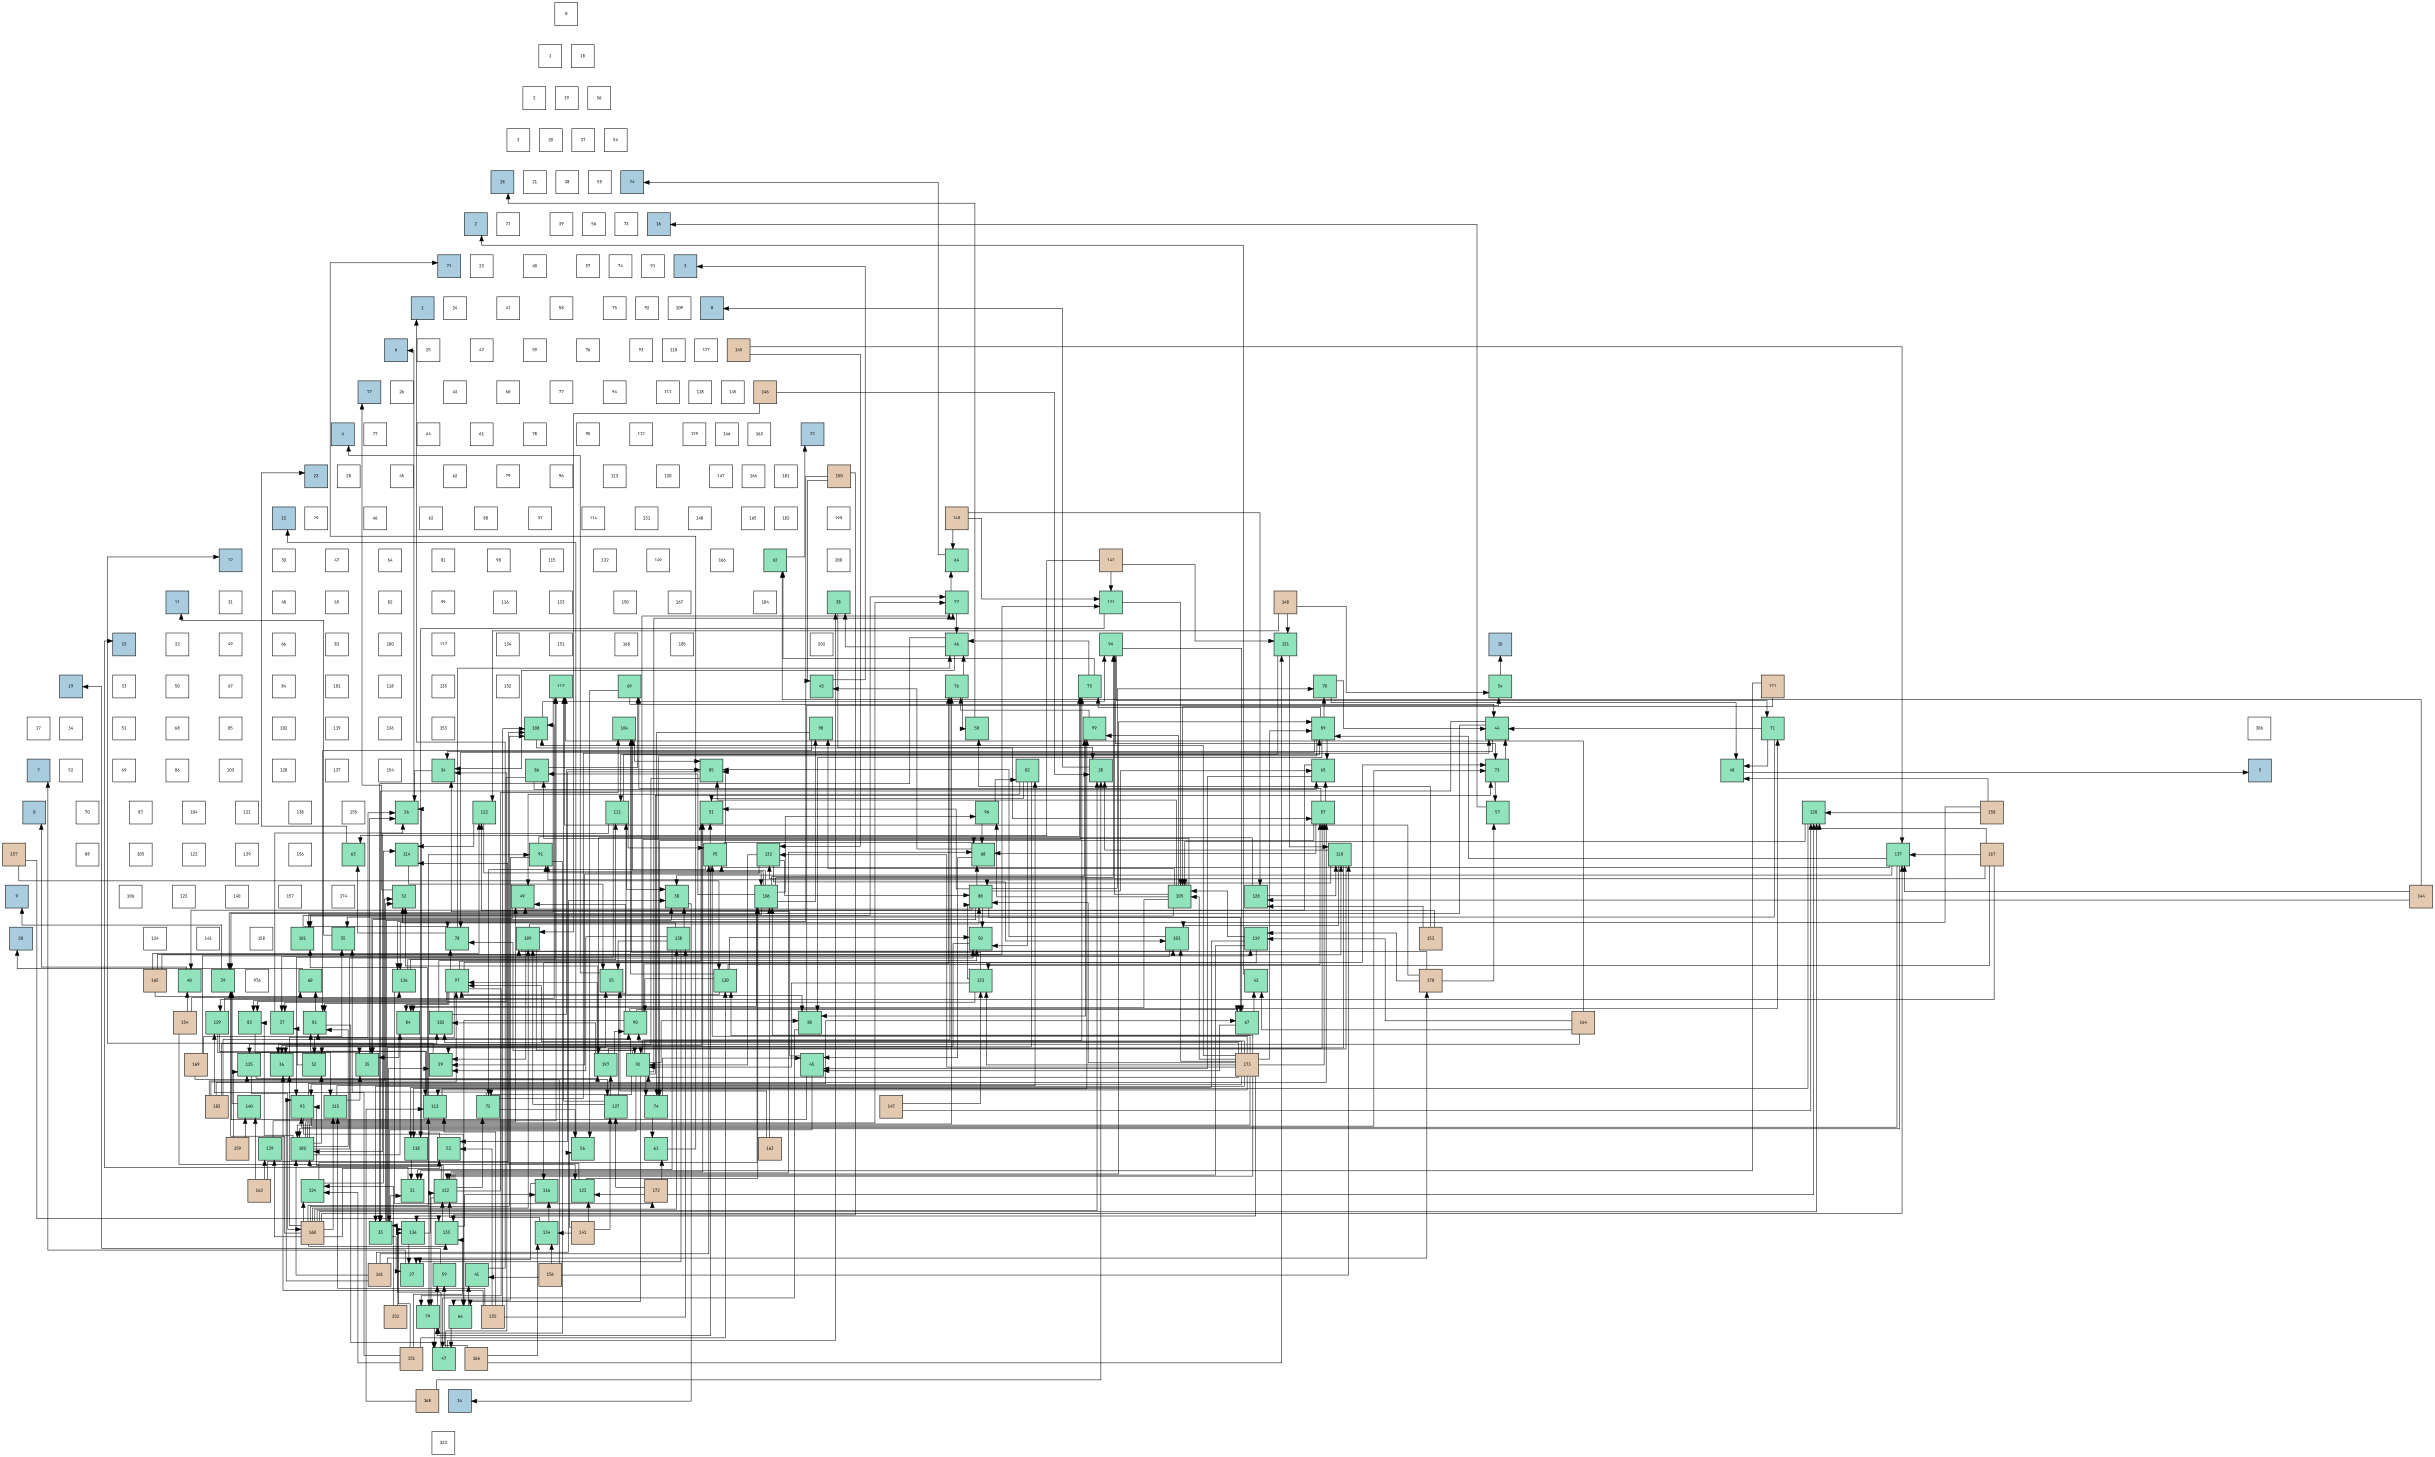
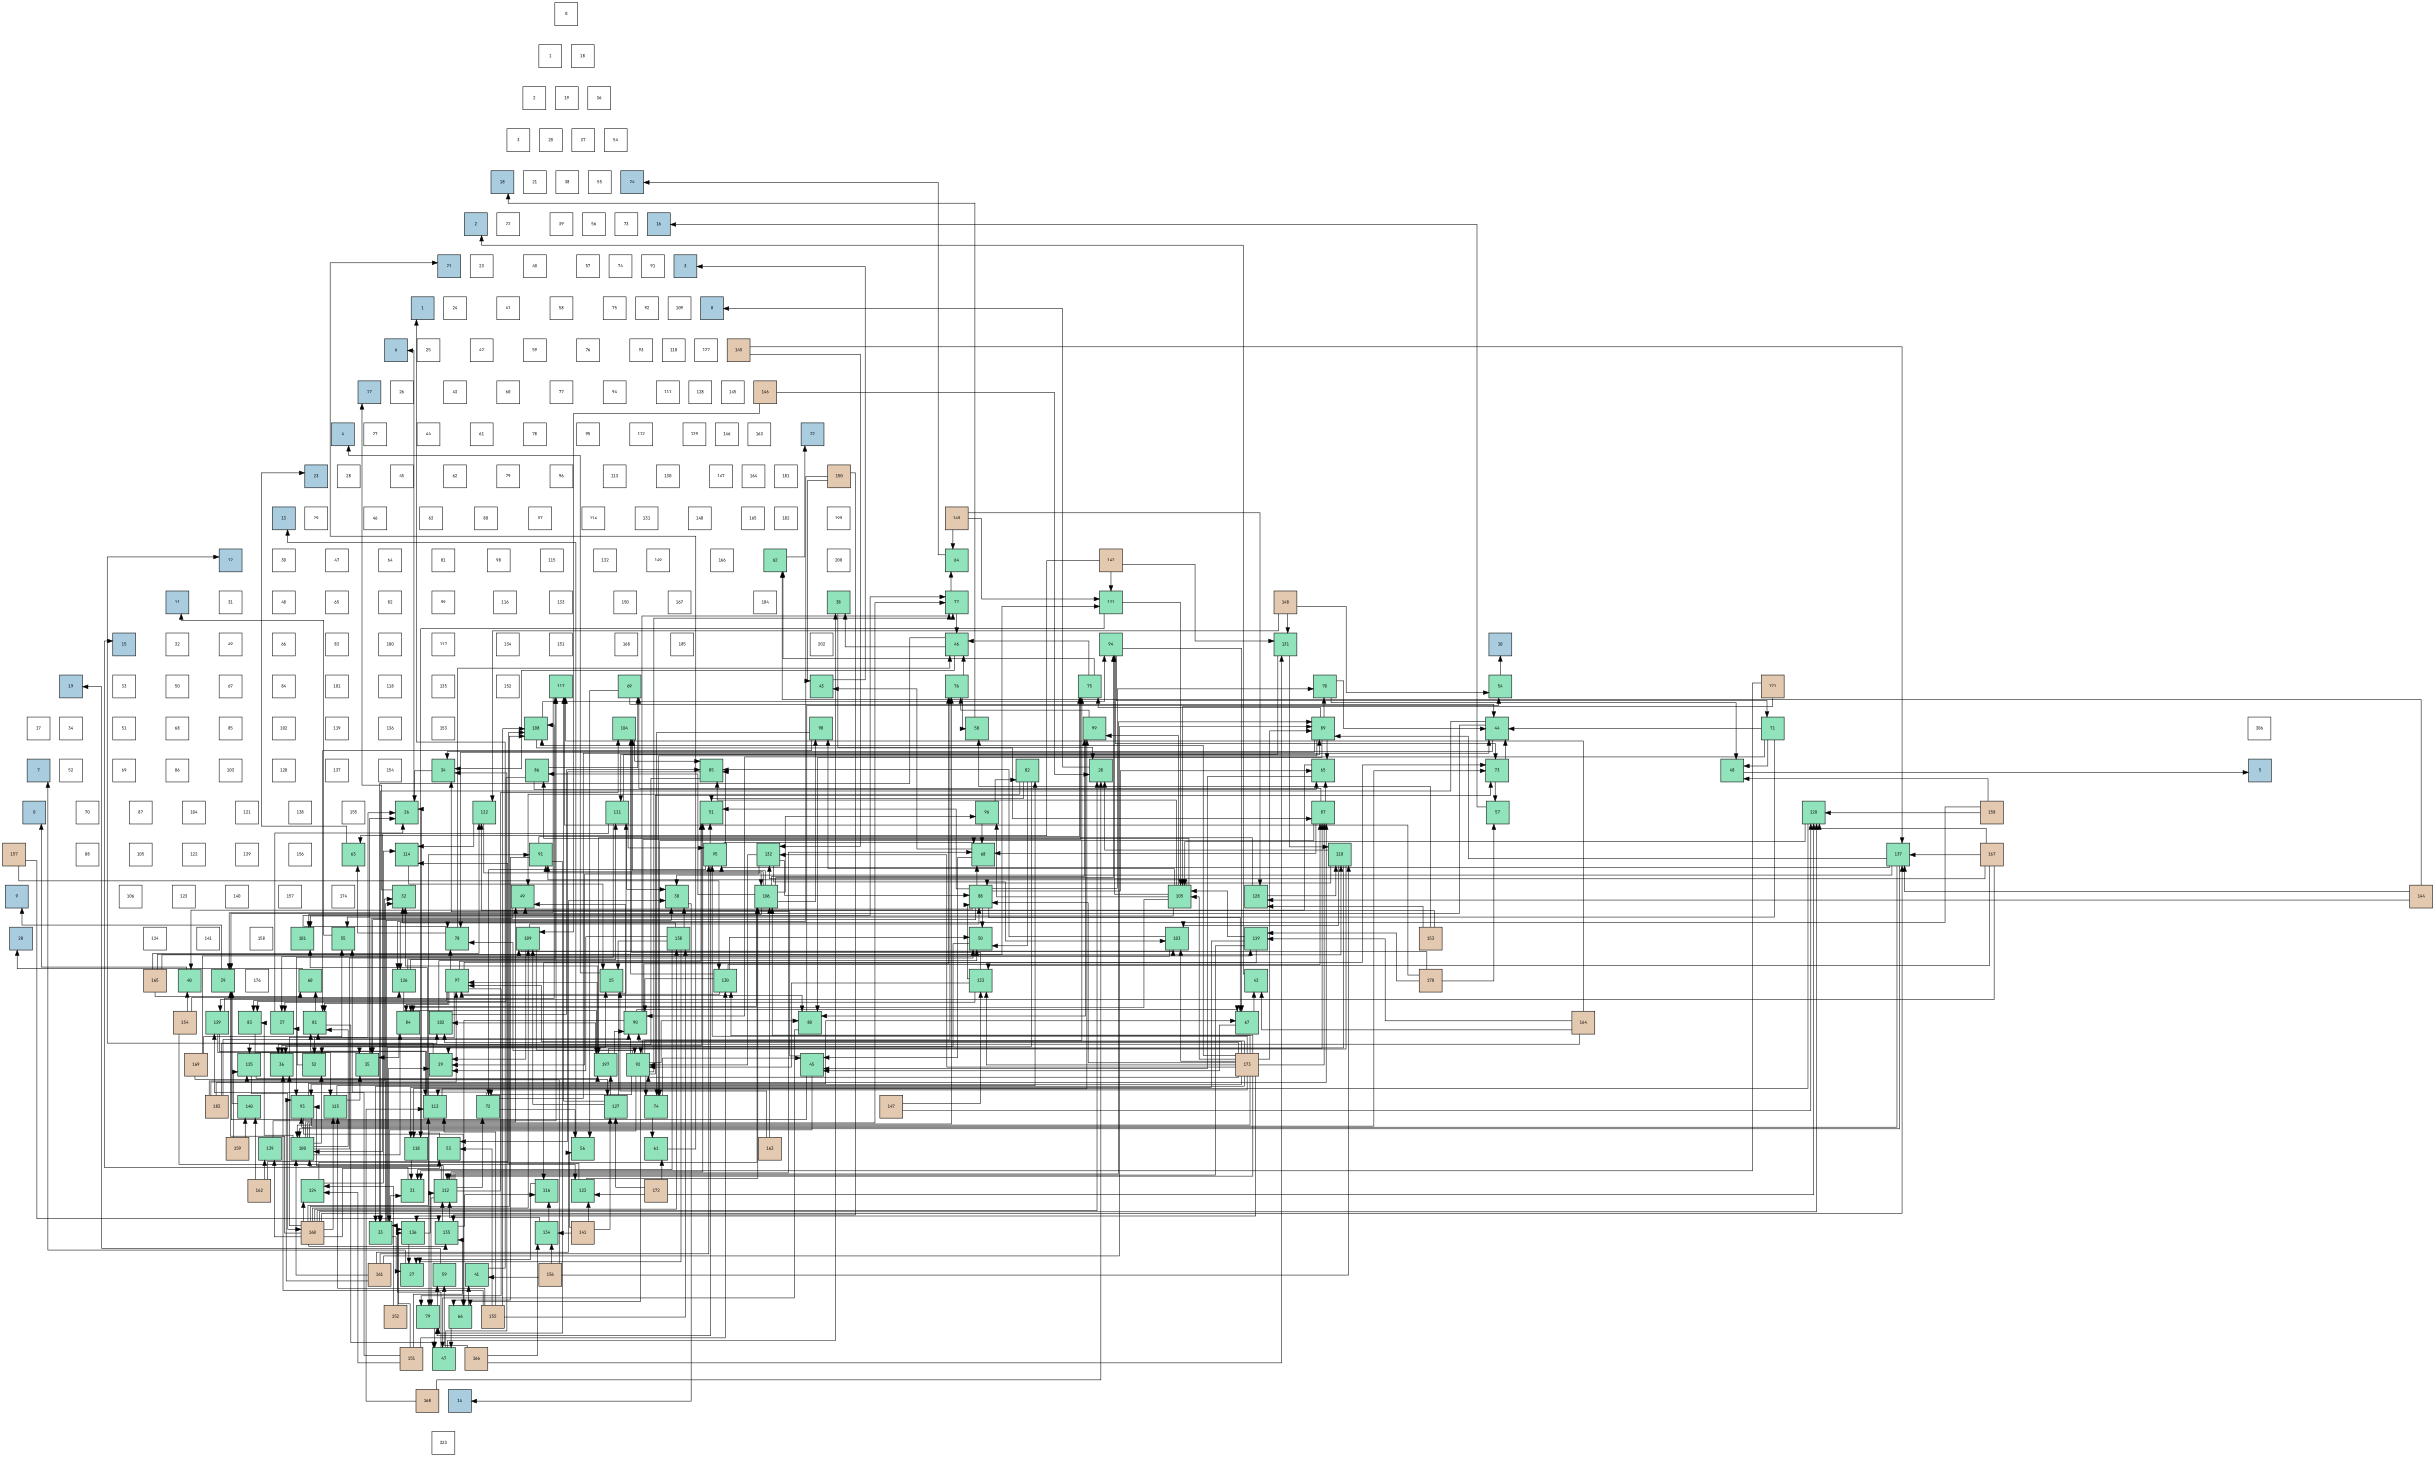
node "976": label "976" -> "176"
edge "90" -> "71": reversed
edge "126" -> "172": now "126" -> "197"
edge "161" -> "170": now "161" -> "89"
